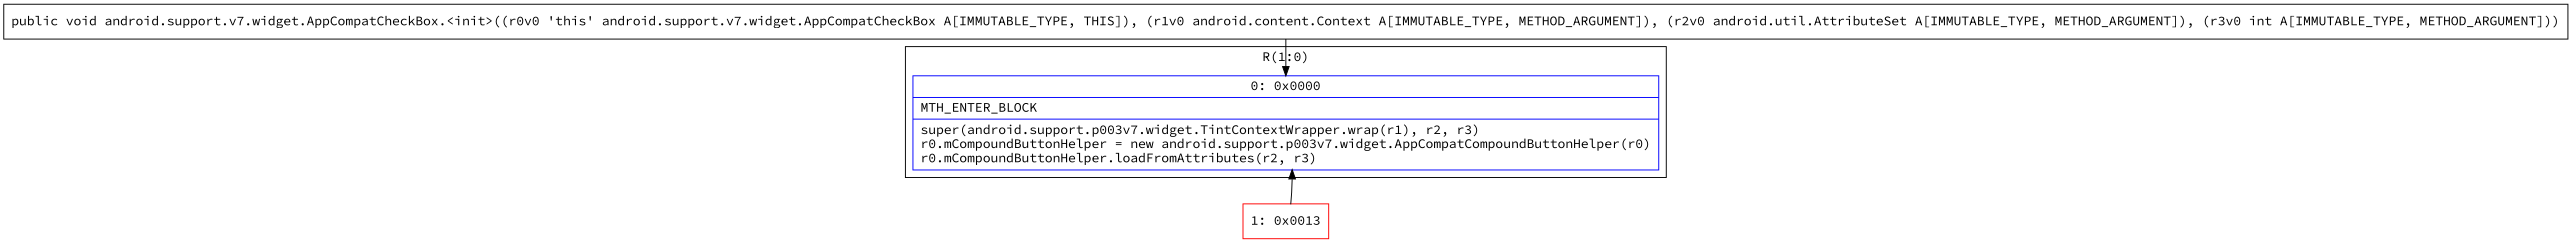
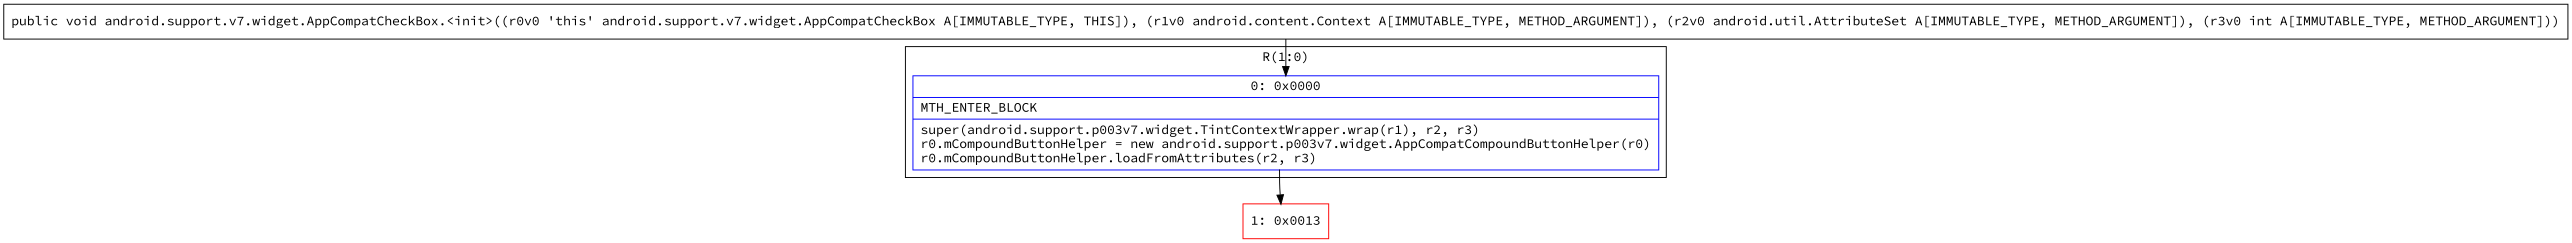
edge "1: 0x0013" -> "0: 0x0000": reversed
